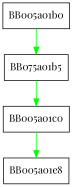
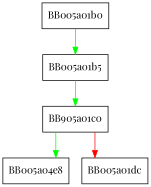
node "BB075a01b5": label "BB075a01b5" -> "BB005a01b5"
node "BB005a01c0": label "BB005a01c0" -> "BB905a01c0"
node "BB005a01e8": label "BB005a01e8" -> "BB005a04e8"
node "BB005a01dc": added
